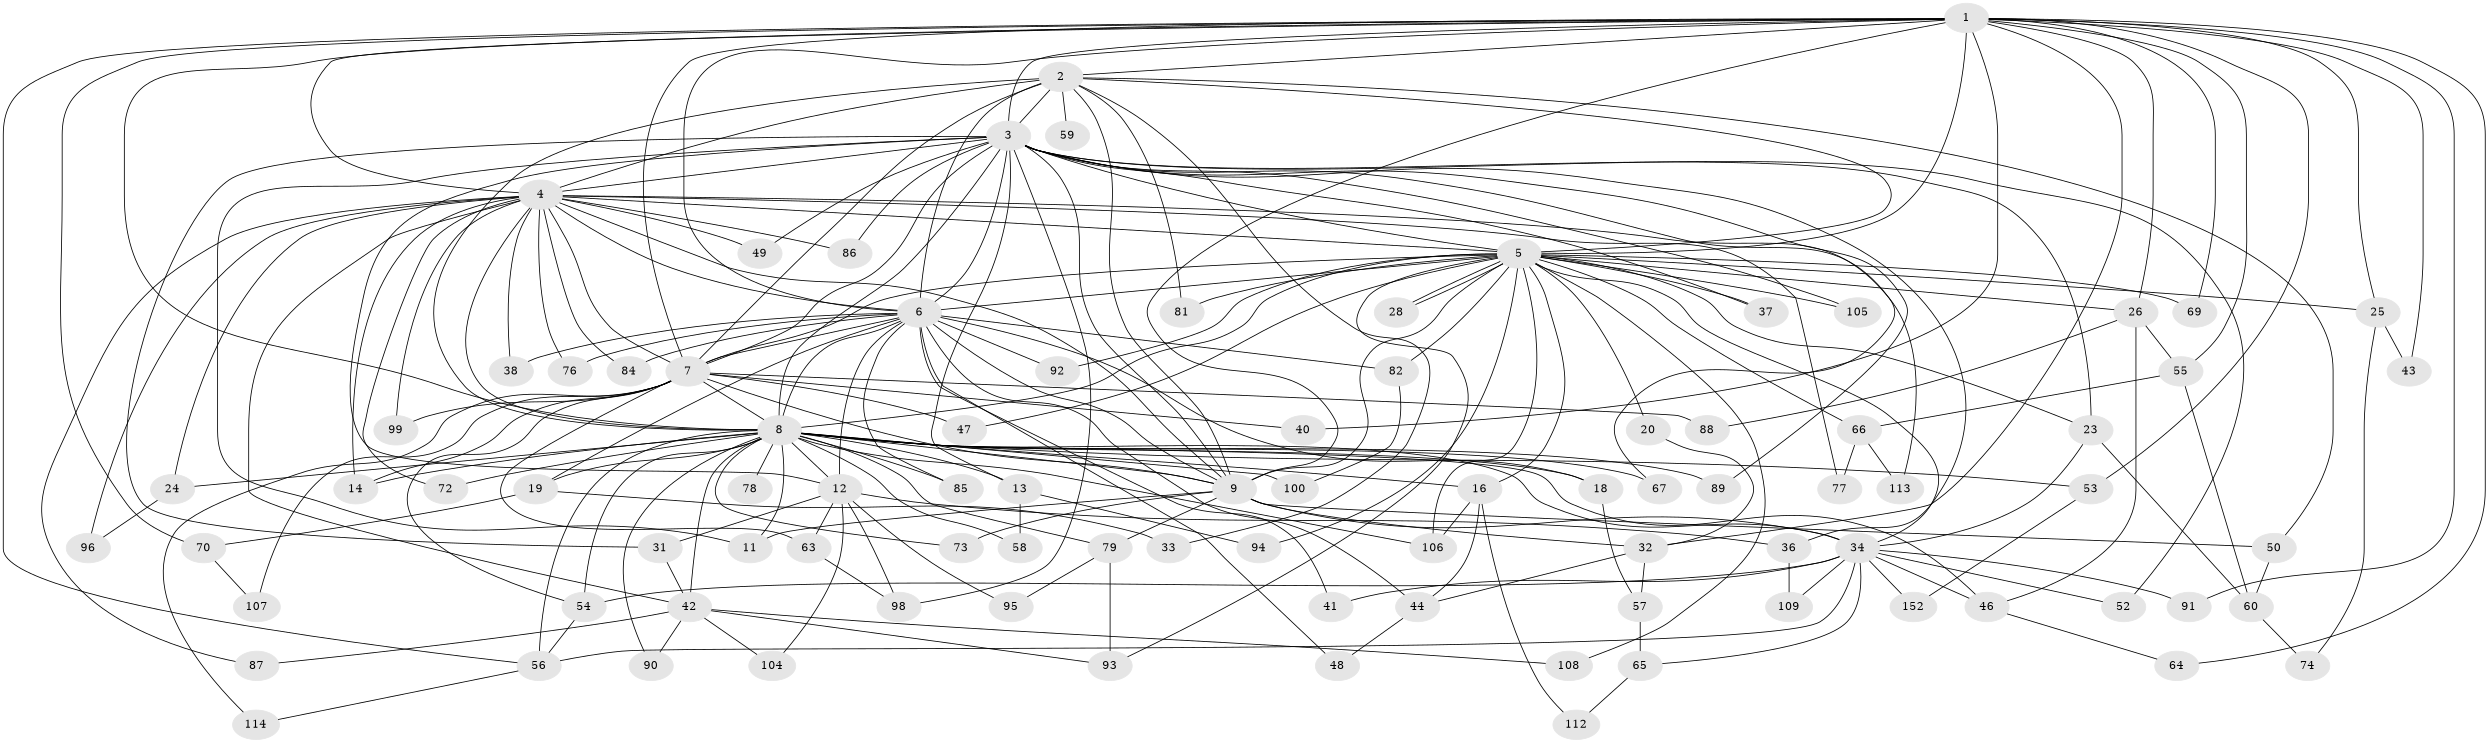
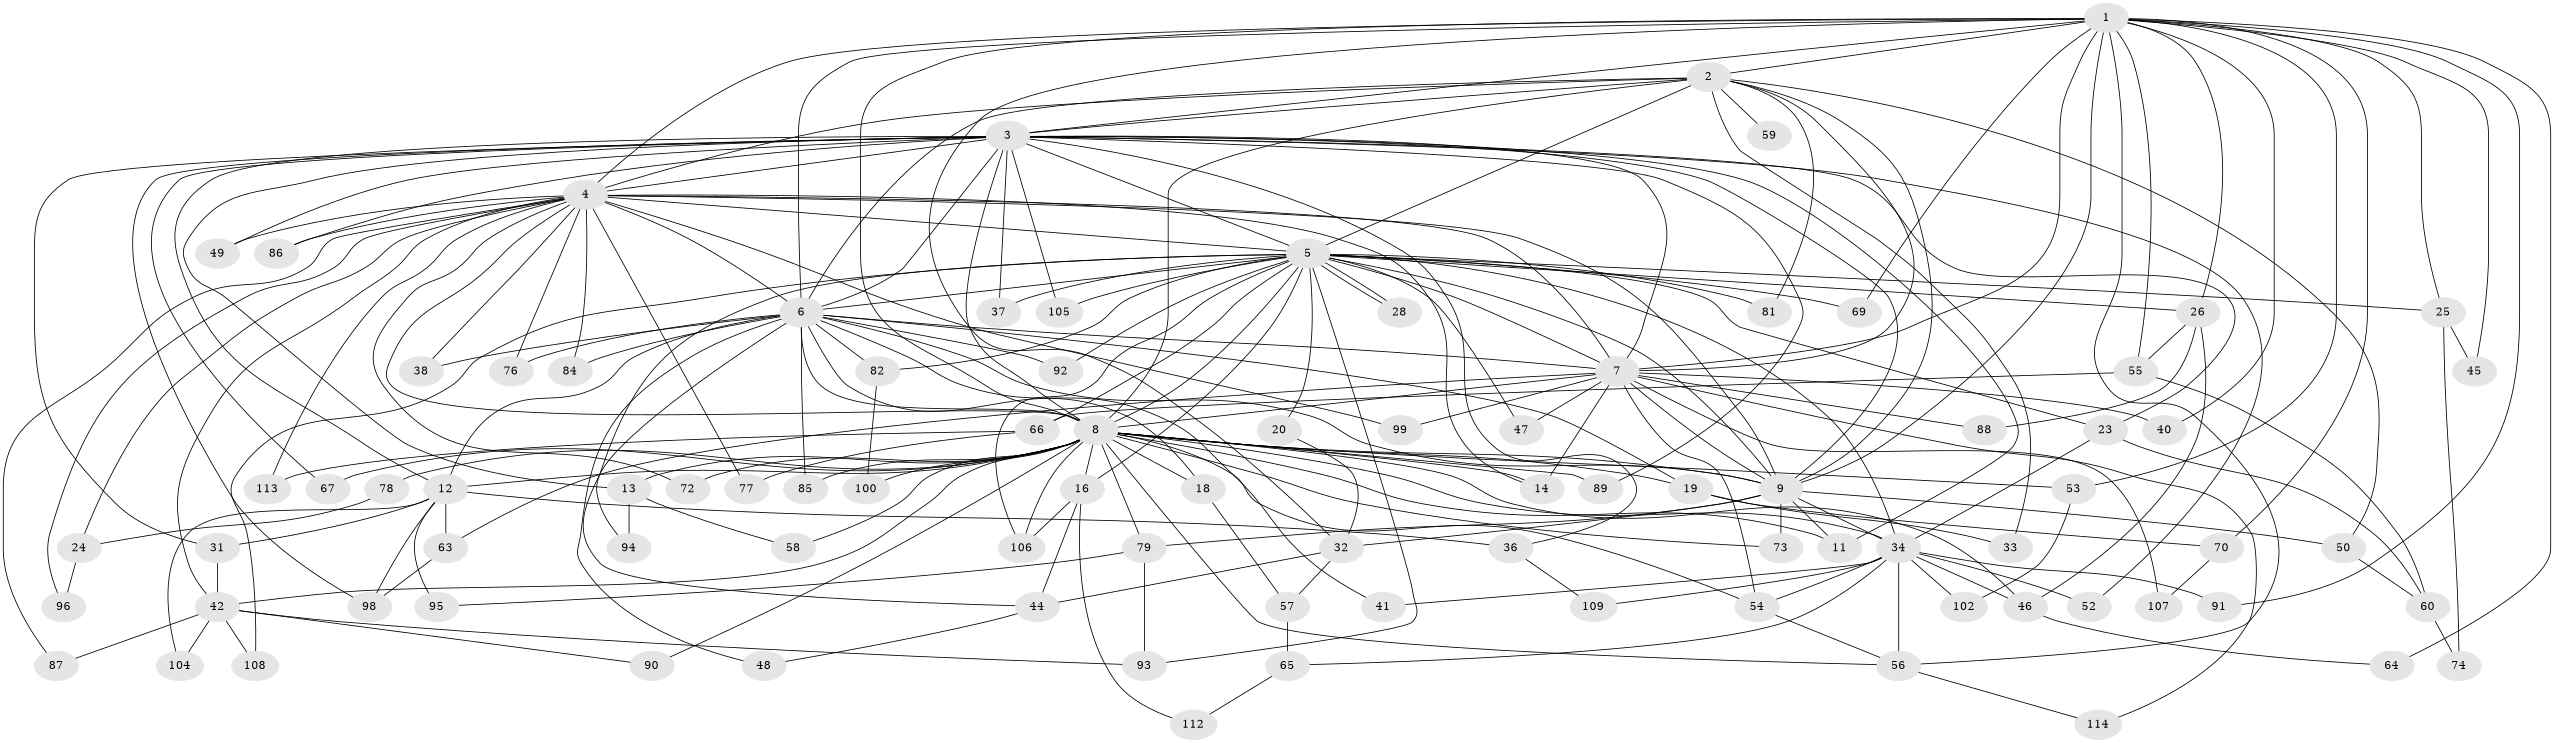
edge "1" -- "5": removed
node "43": label "43" -> "45"
edge "8" -- "24": now "78" -- "24"
node "152": label "152" -> "102"
